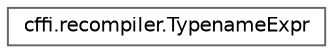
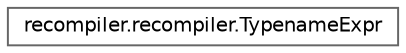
node "cffi.recompiler.TypenameExpr": label "cffi.recompiler.TypenameExpr" -> "recompiler.recompiler.TypenameExpr"
